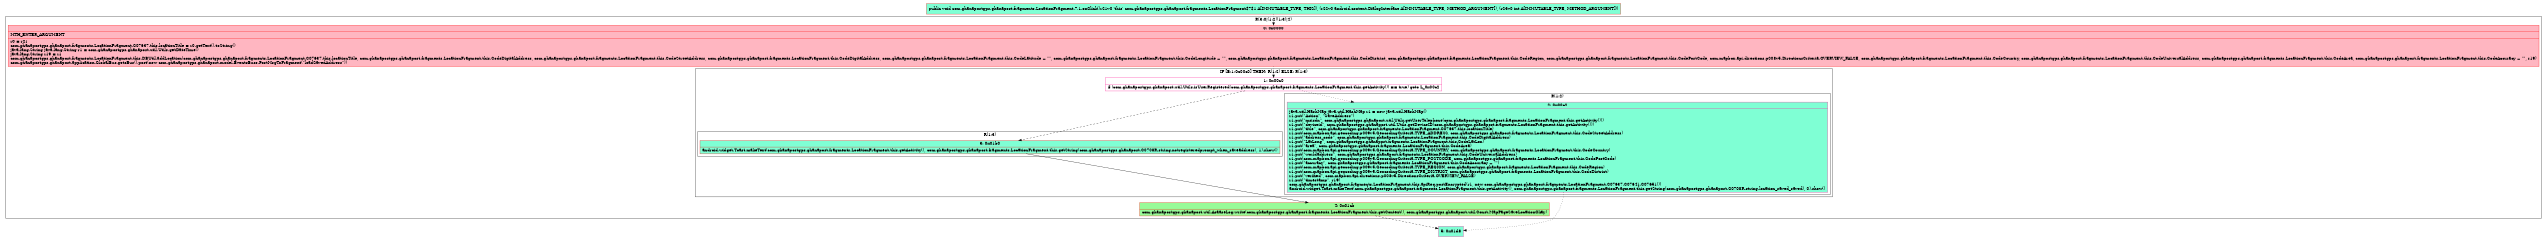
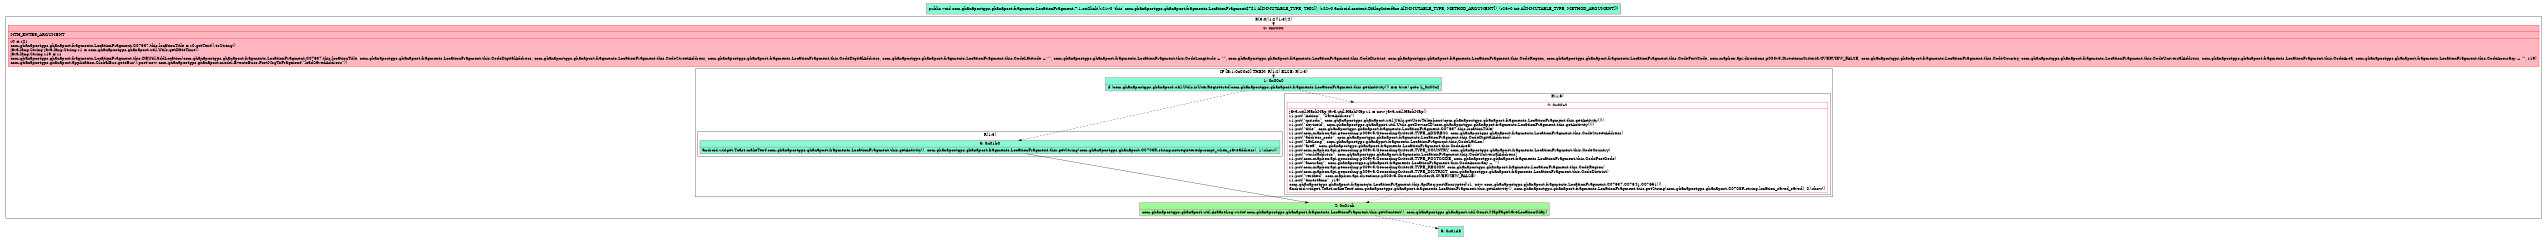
node "1: 0x00c0": fillcolor white -> aquamarine
edge "1: 0x00c0" -> "2: 0x00c2": style dotted -> dashed
cluster "R(1:2)": label "R(1:2)" -> "R(1:5)"
node "2: 0x00c2": fillcolor aquamarine -> white
node "4: 0x01cb": color red -> deeppink
edge "2: 0x00c2" -> "5: 0x01d8": now "2: 0x00c2" -> "4: 0x01cb"
